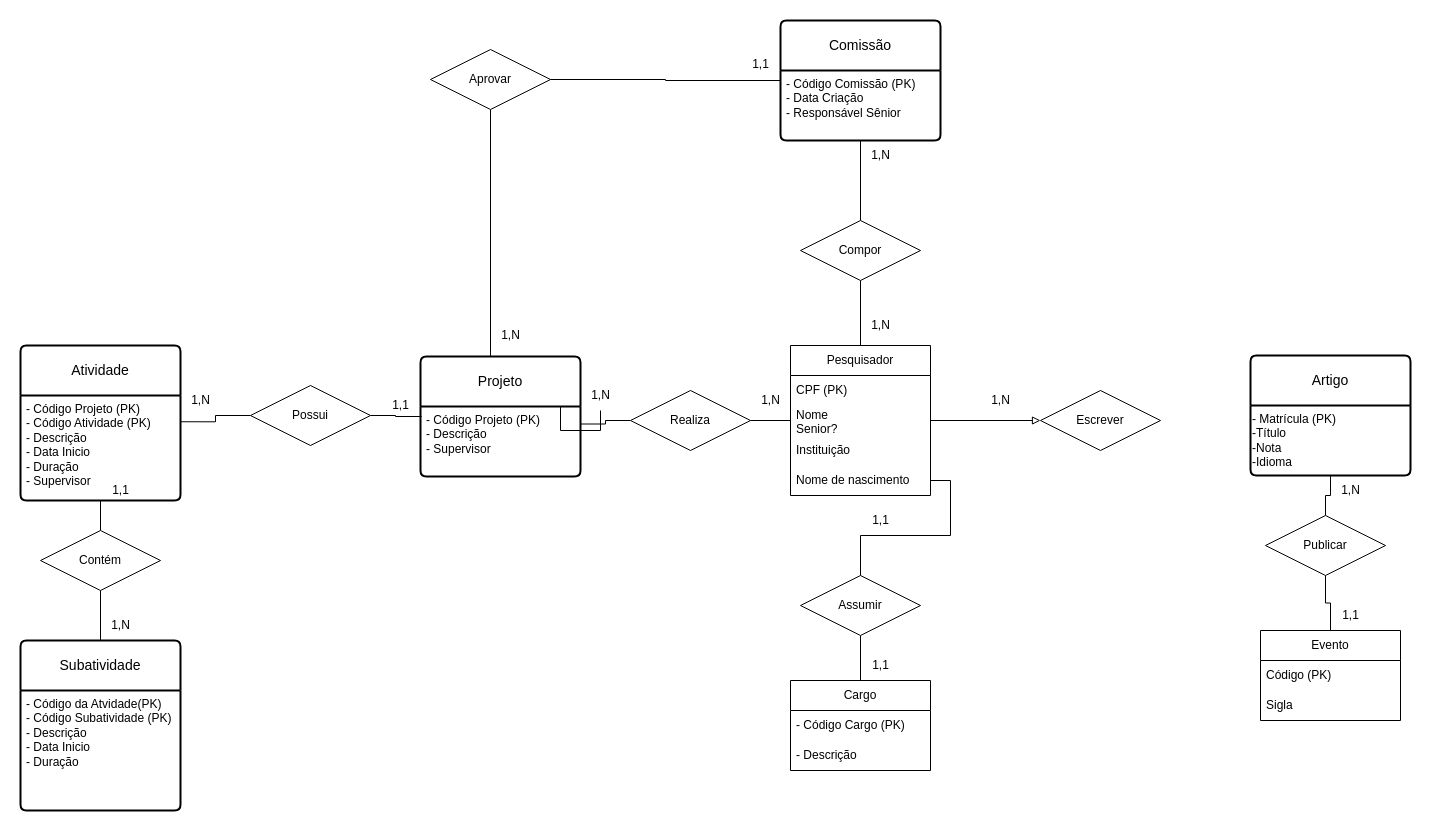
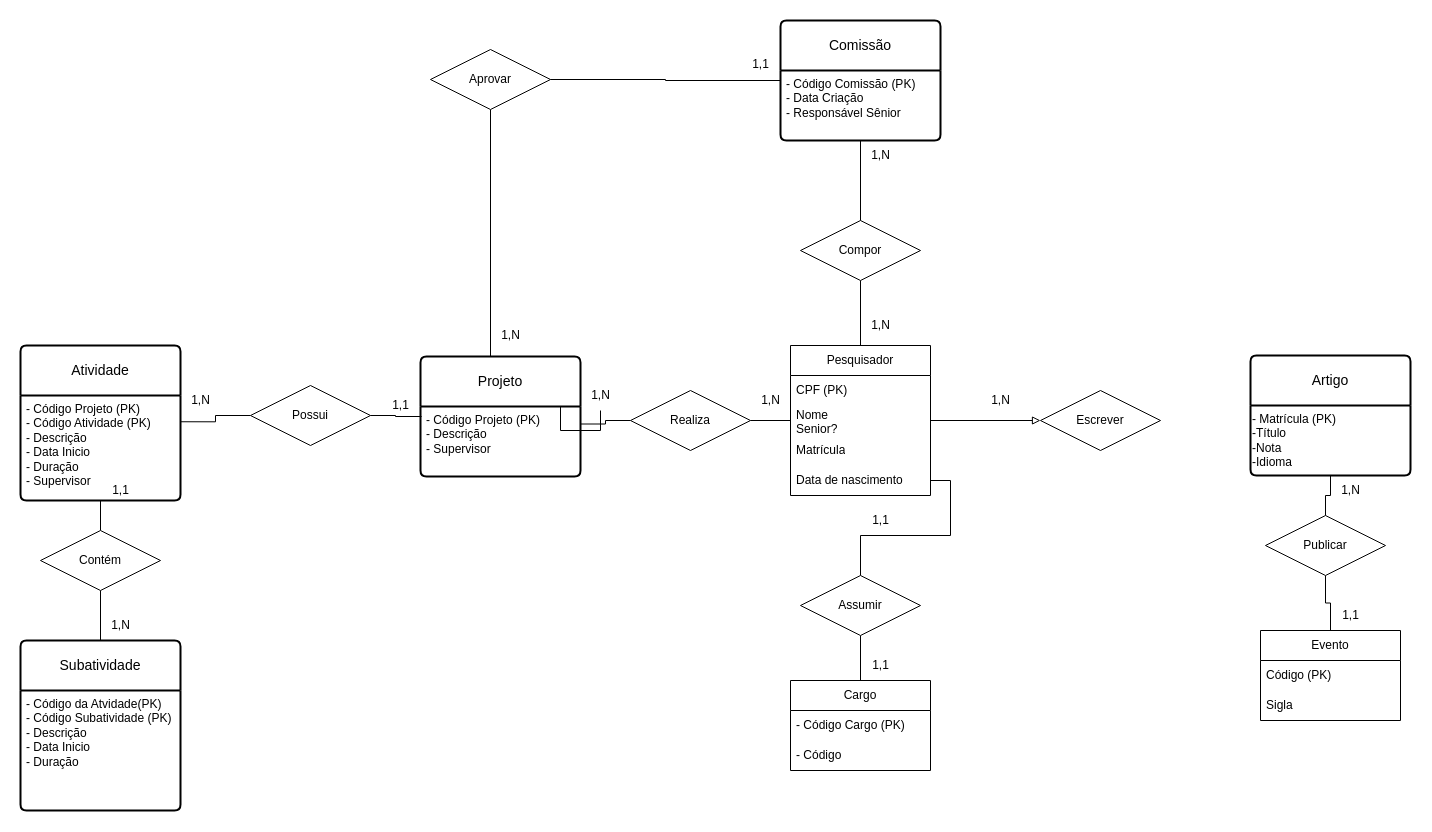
node "Instituição": label "Instituição" -> "Matrícula"
node "Nome de nascimento": label "Nome de nascimento" -> "Data de nascimento"
node "- Descrição": label "- Descrição" -> "- Código"
